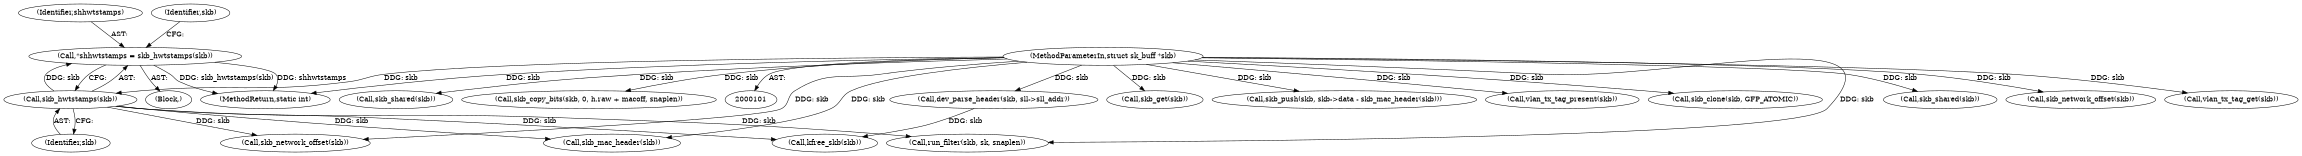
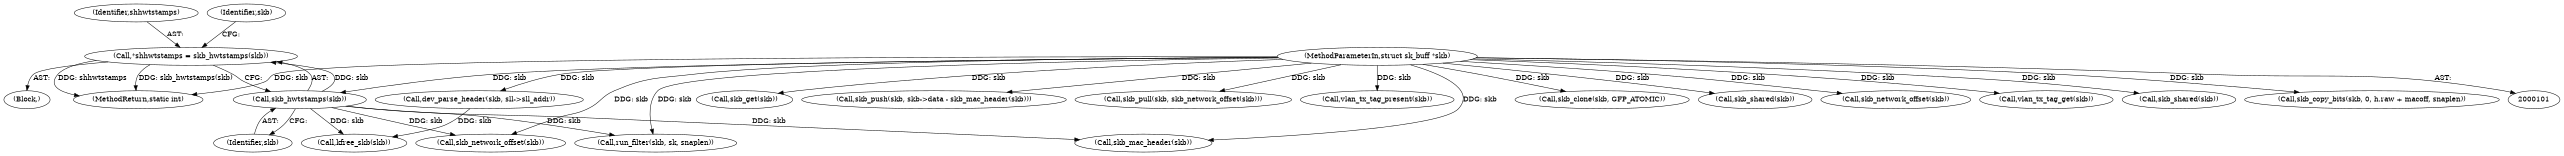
node "(Call,skb_pull(skb, skb_network_offset(skb)))": added
